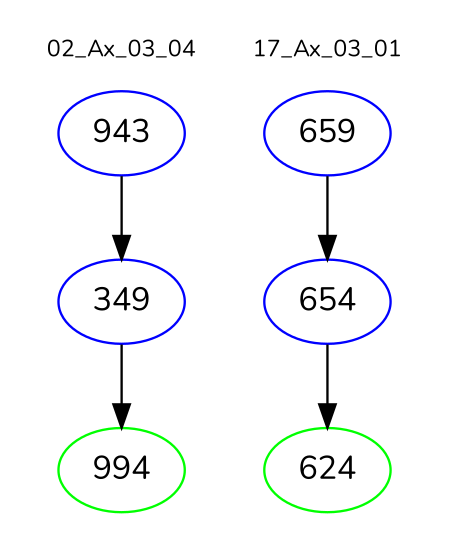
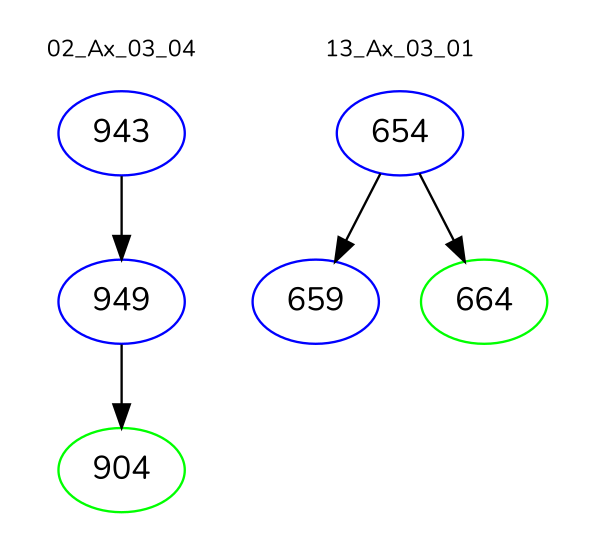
cluster "17_Ax_03_01": label "17_Ax_03_01" -> "13_Ax_03_01"
edge "659" -> "654": reversed
node "349": label "349" -> "949"
node "994": label "994" -> "904"
node "624": label "624" -> "664"
